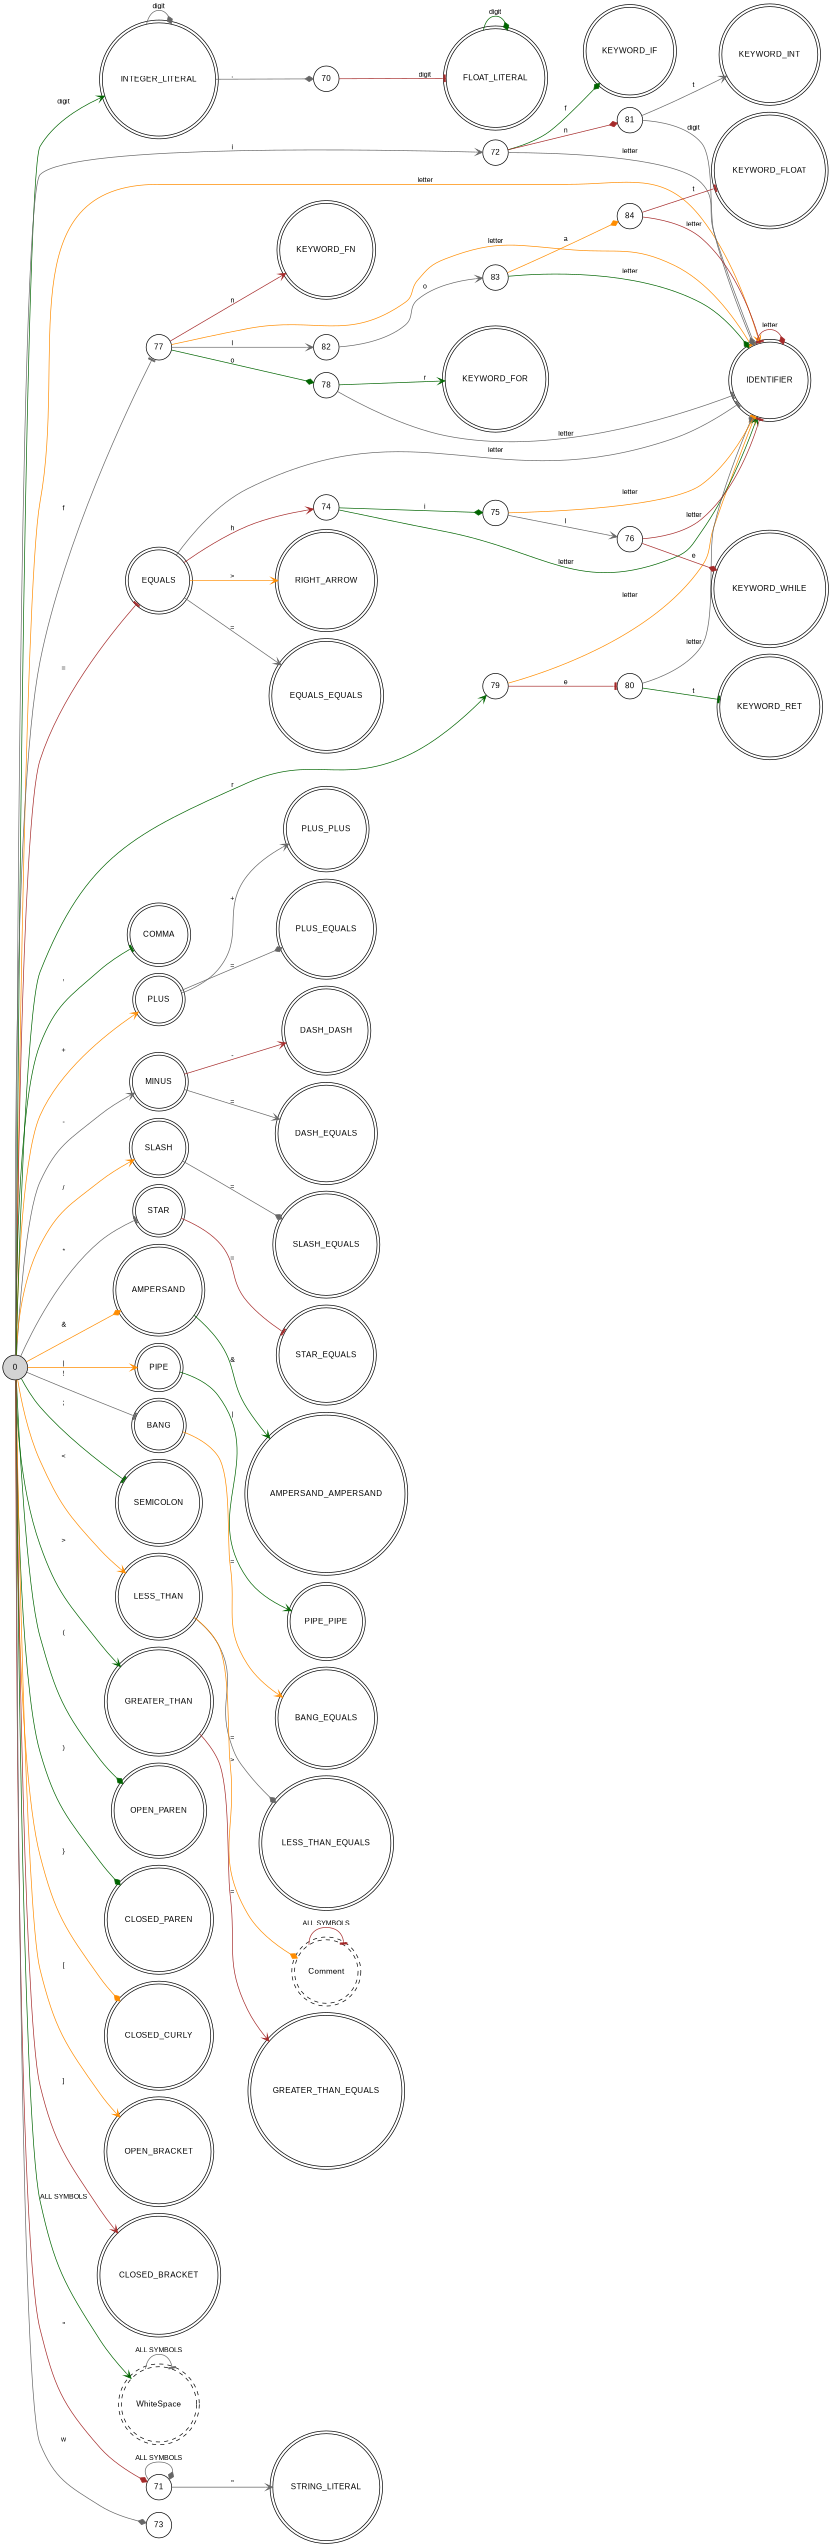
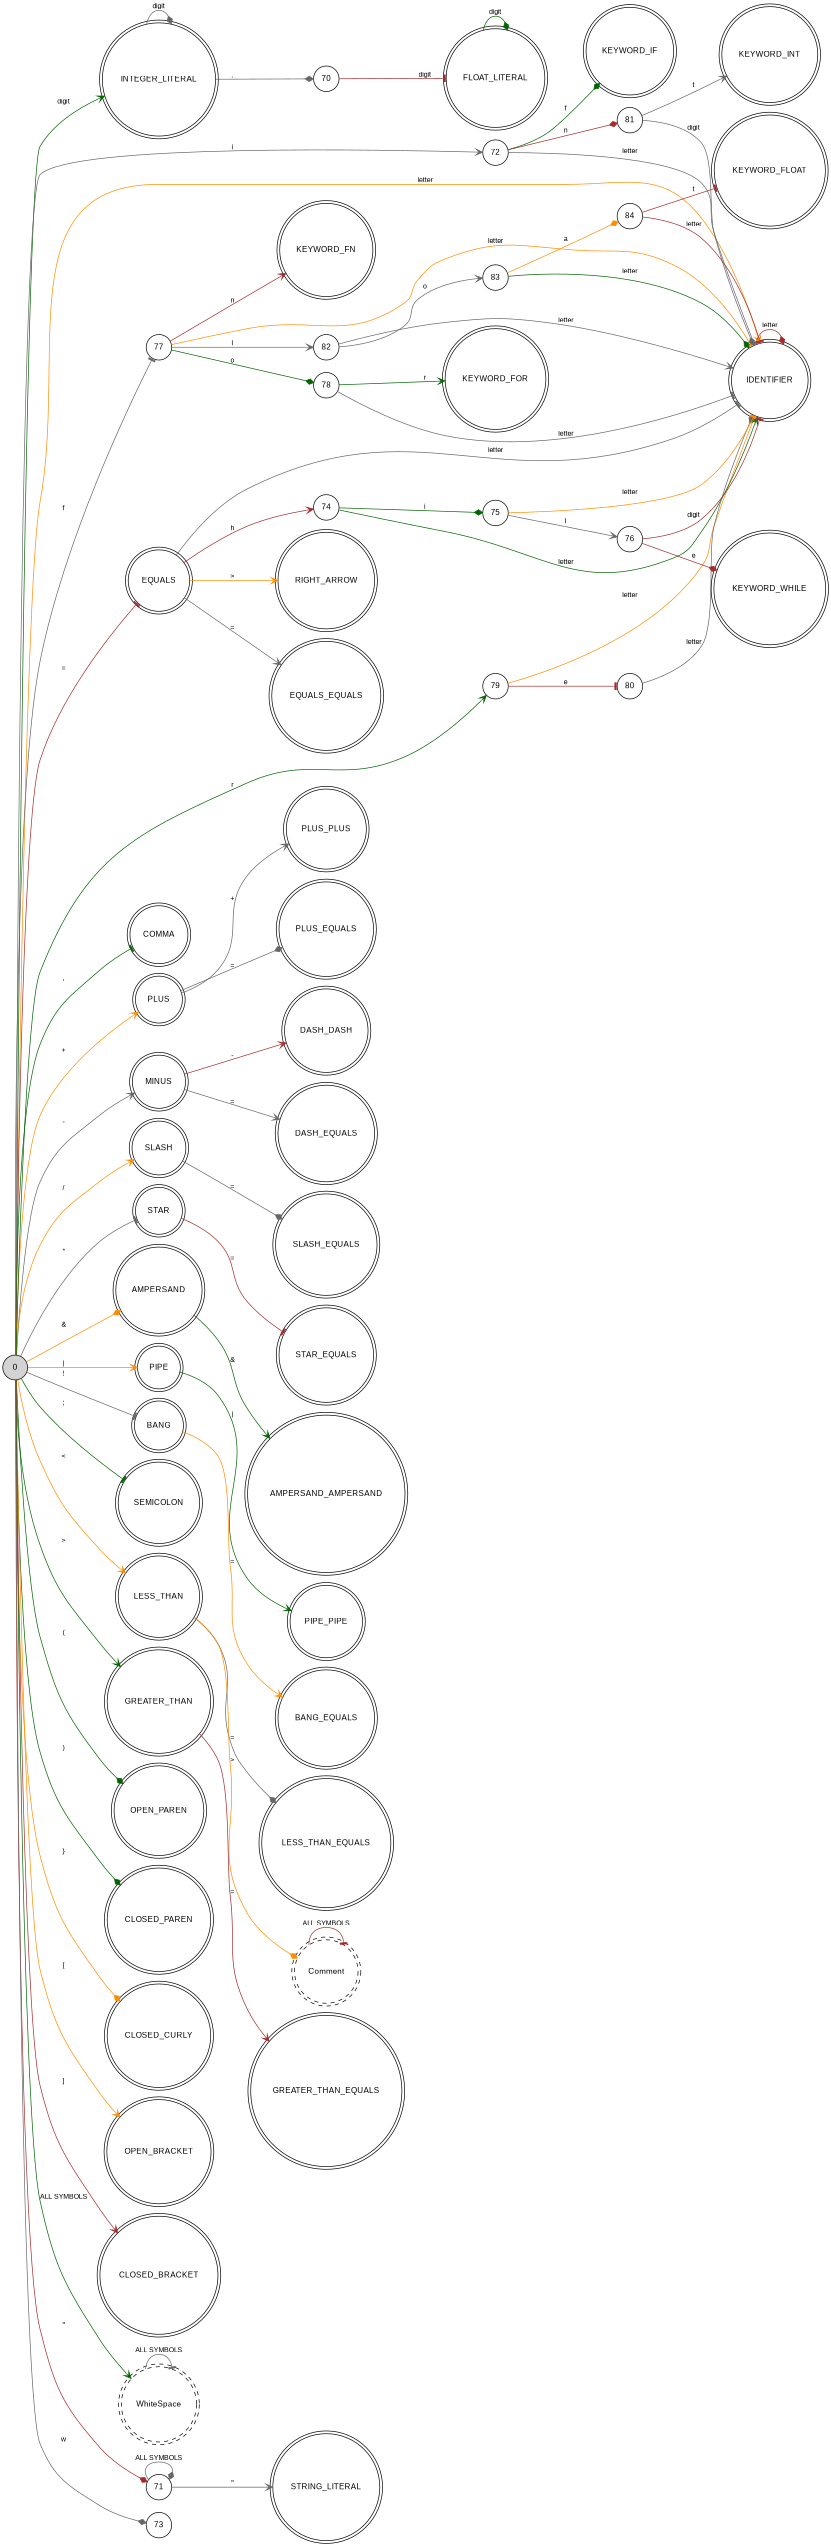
edge "82" -> "IDENTIFIER": added, label "letter"
edge "76" -> "IDENTIFIER": label "letter" -> "digit"
node "KEYWORD_RET": removed
